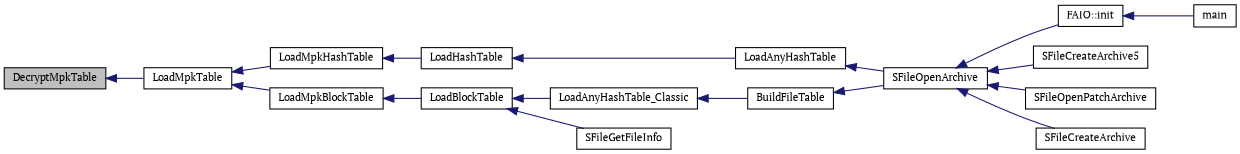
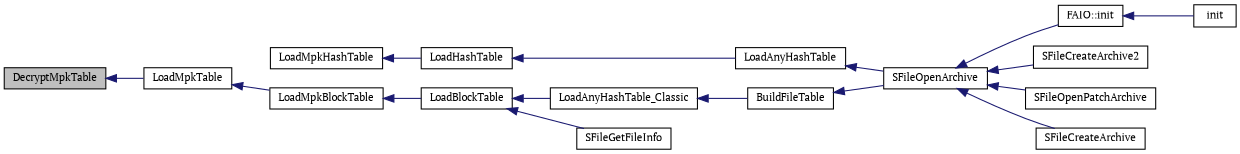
node "main": label "main" -> "init"
node "SFileCreateArchive5": label "SFileCreateArchive5" -> "SFileCreateArchive2"
edge "LoadMpkHashTable" -> "LoadMpkTable": removed
